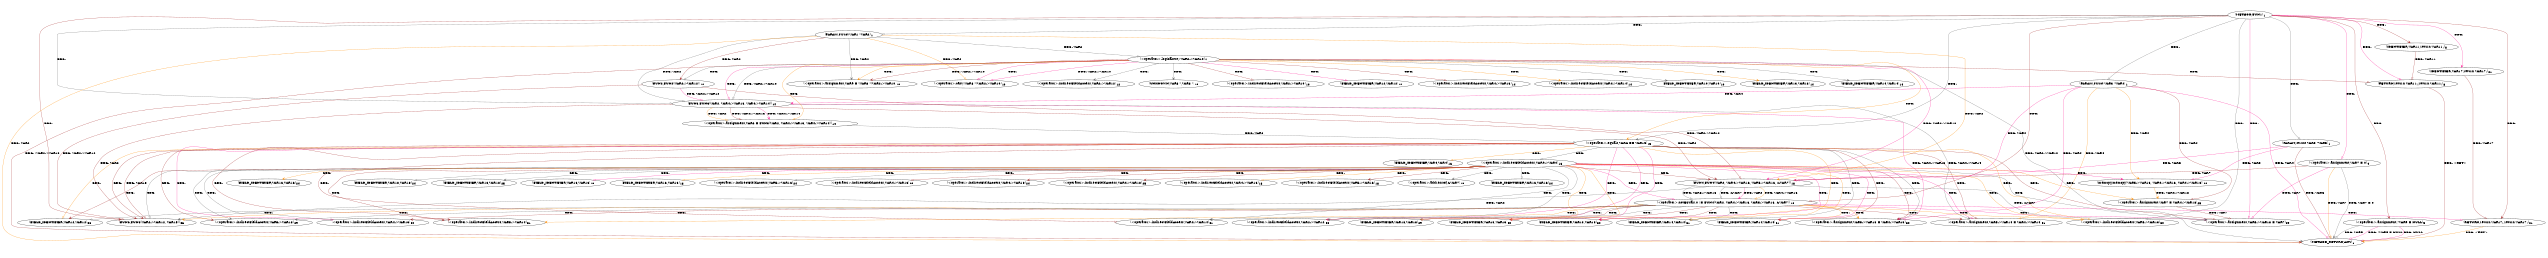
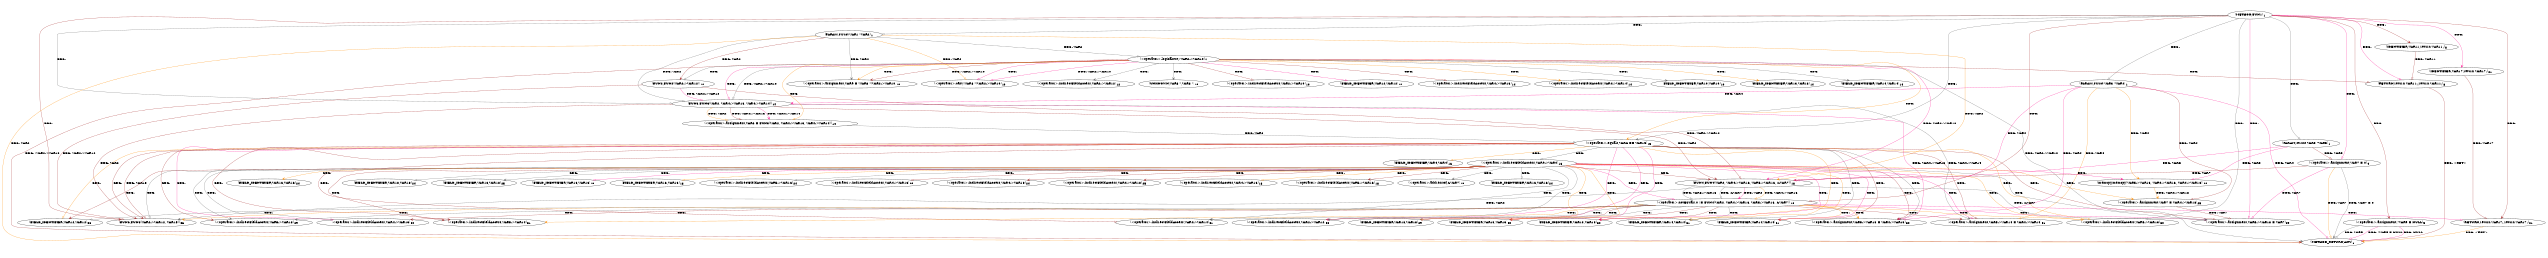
edge "(PARAM,struct VAR3 *VAR5)" -> "(METHOD_RETURN,ANY)": now "(PARAM,struct VAR3 *VAR5)" -> "(<operator>.assignment,VAR7 = 0)"
